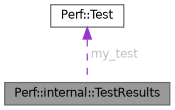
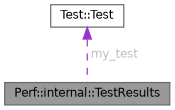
node "Perf::Test": label "Perf::Test" -> "Test::Test"
